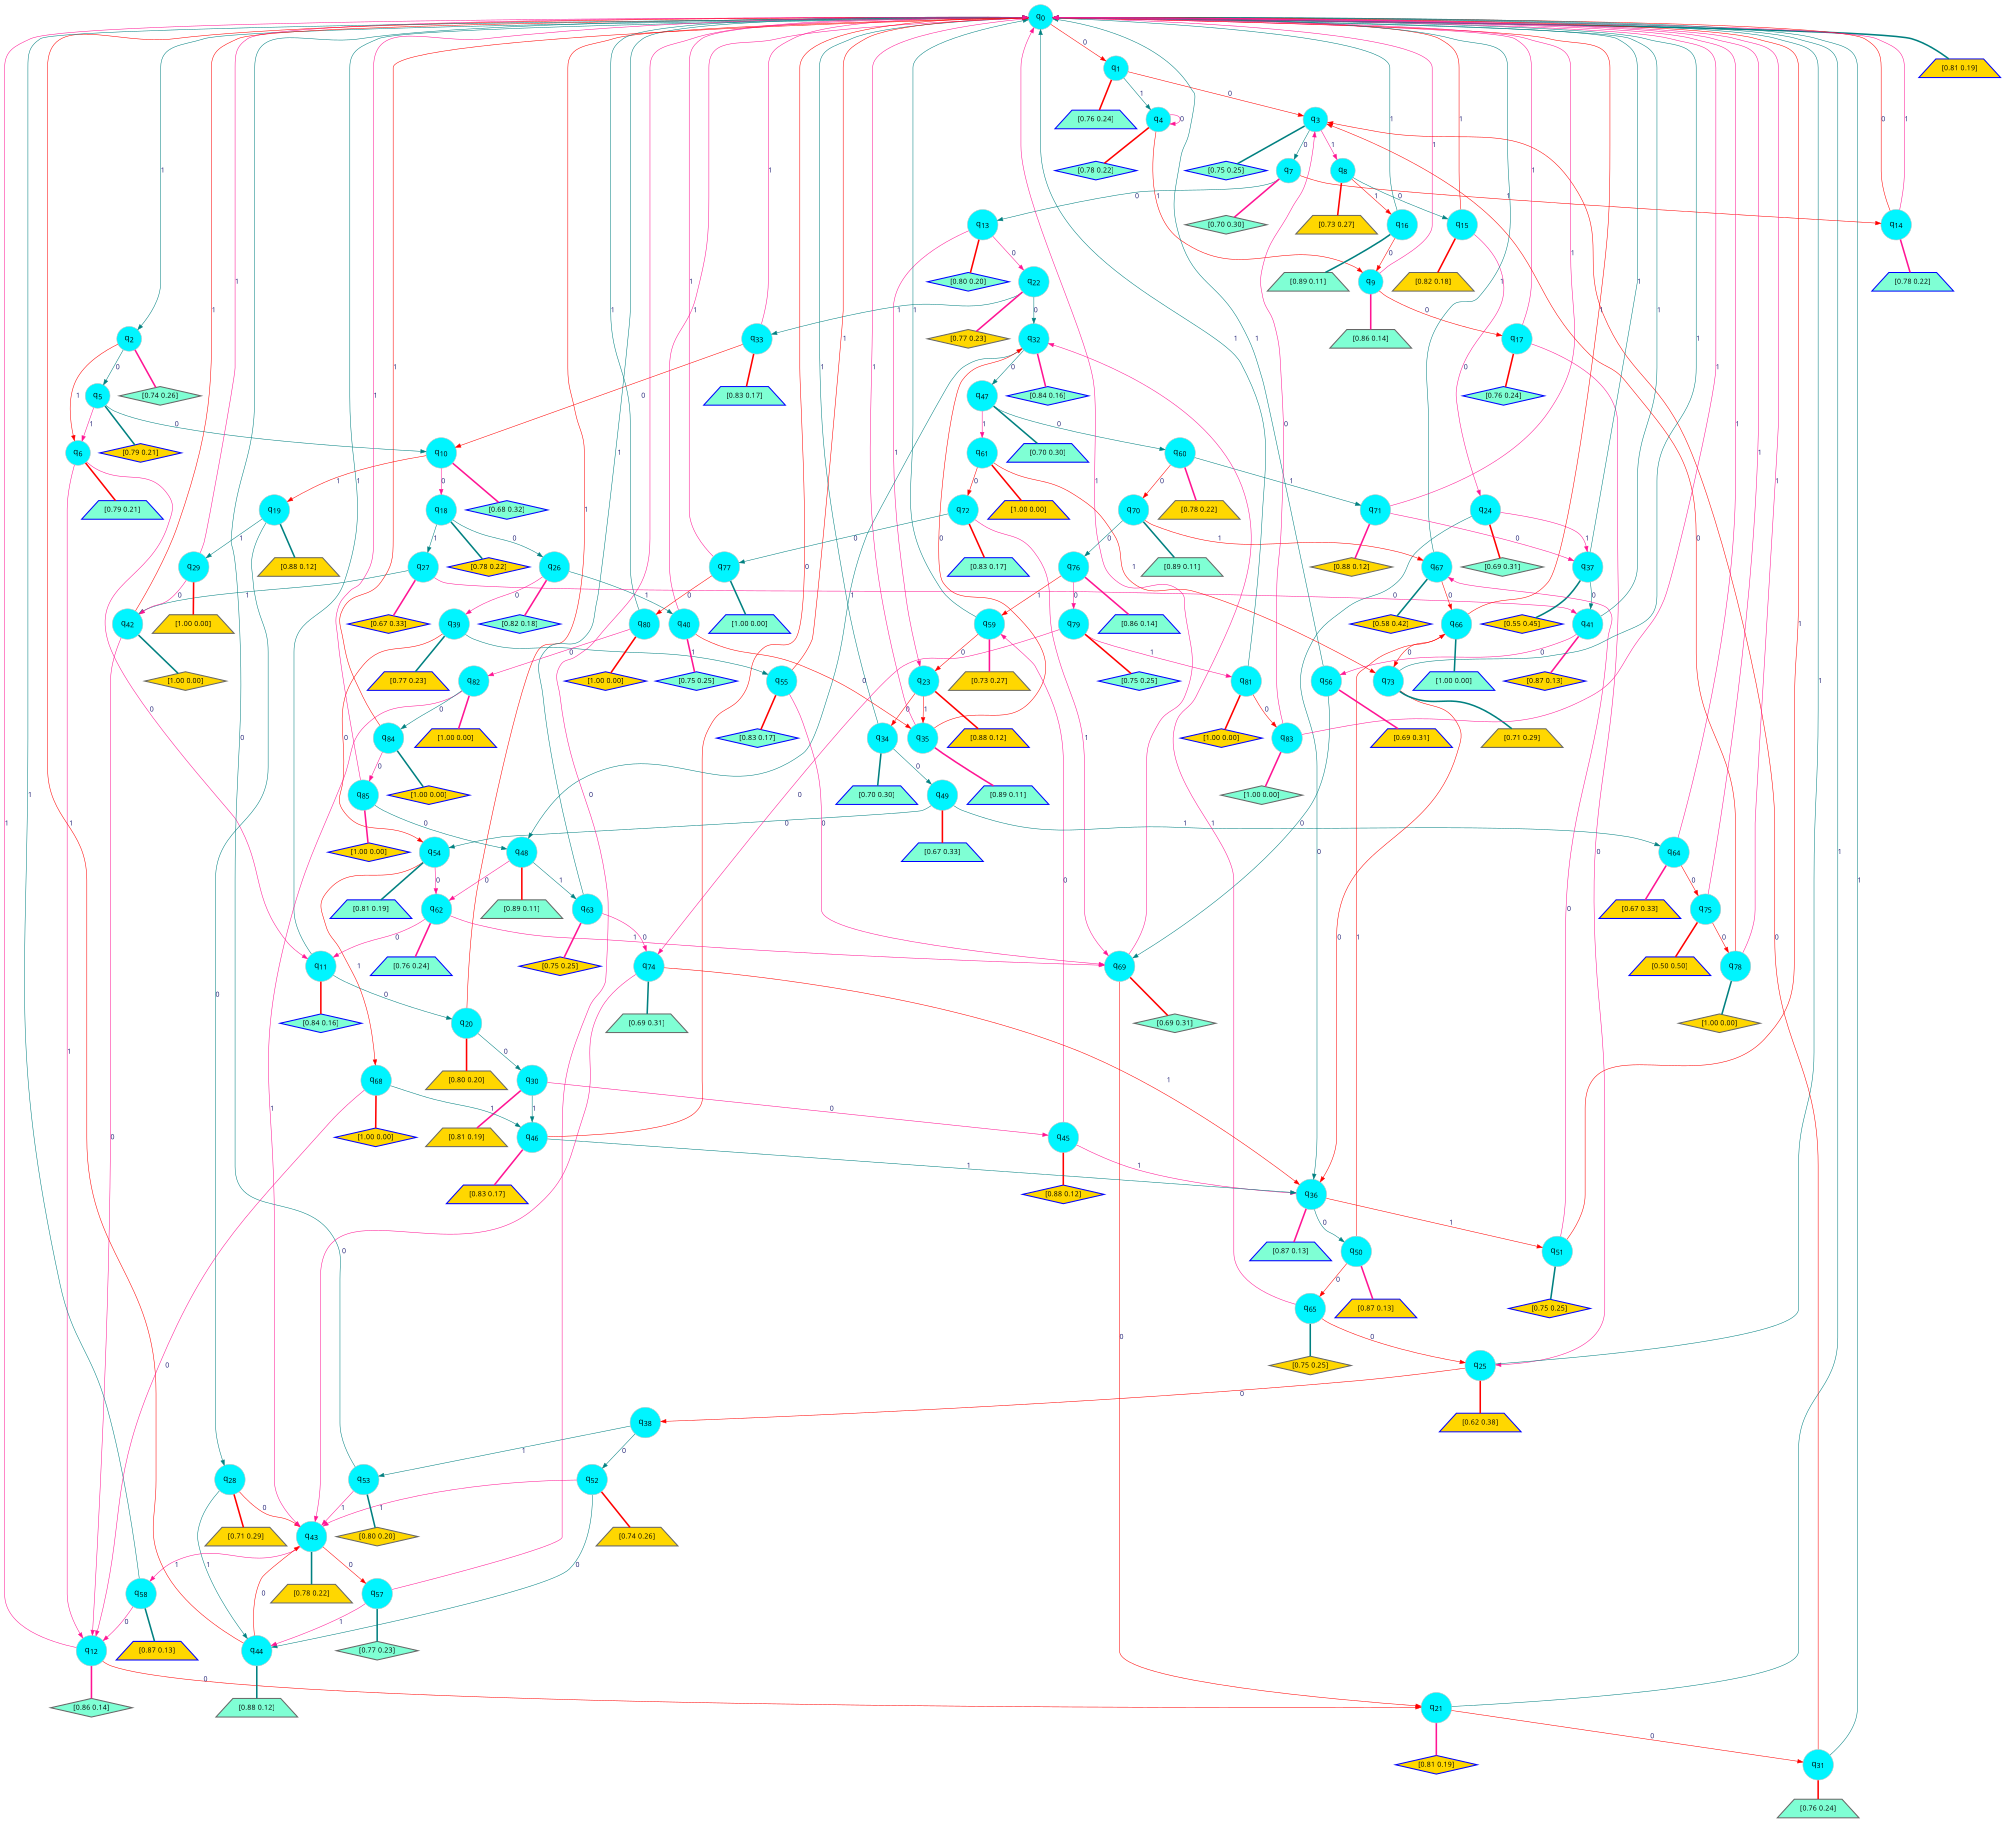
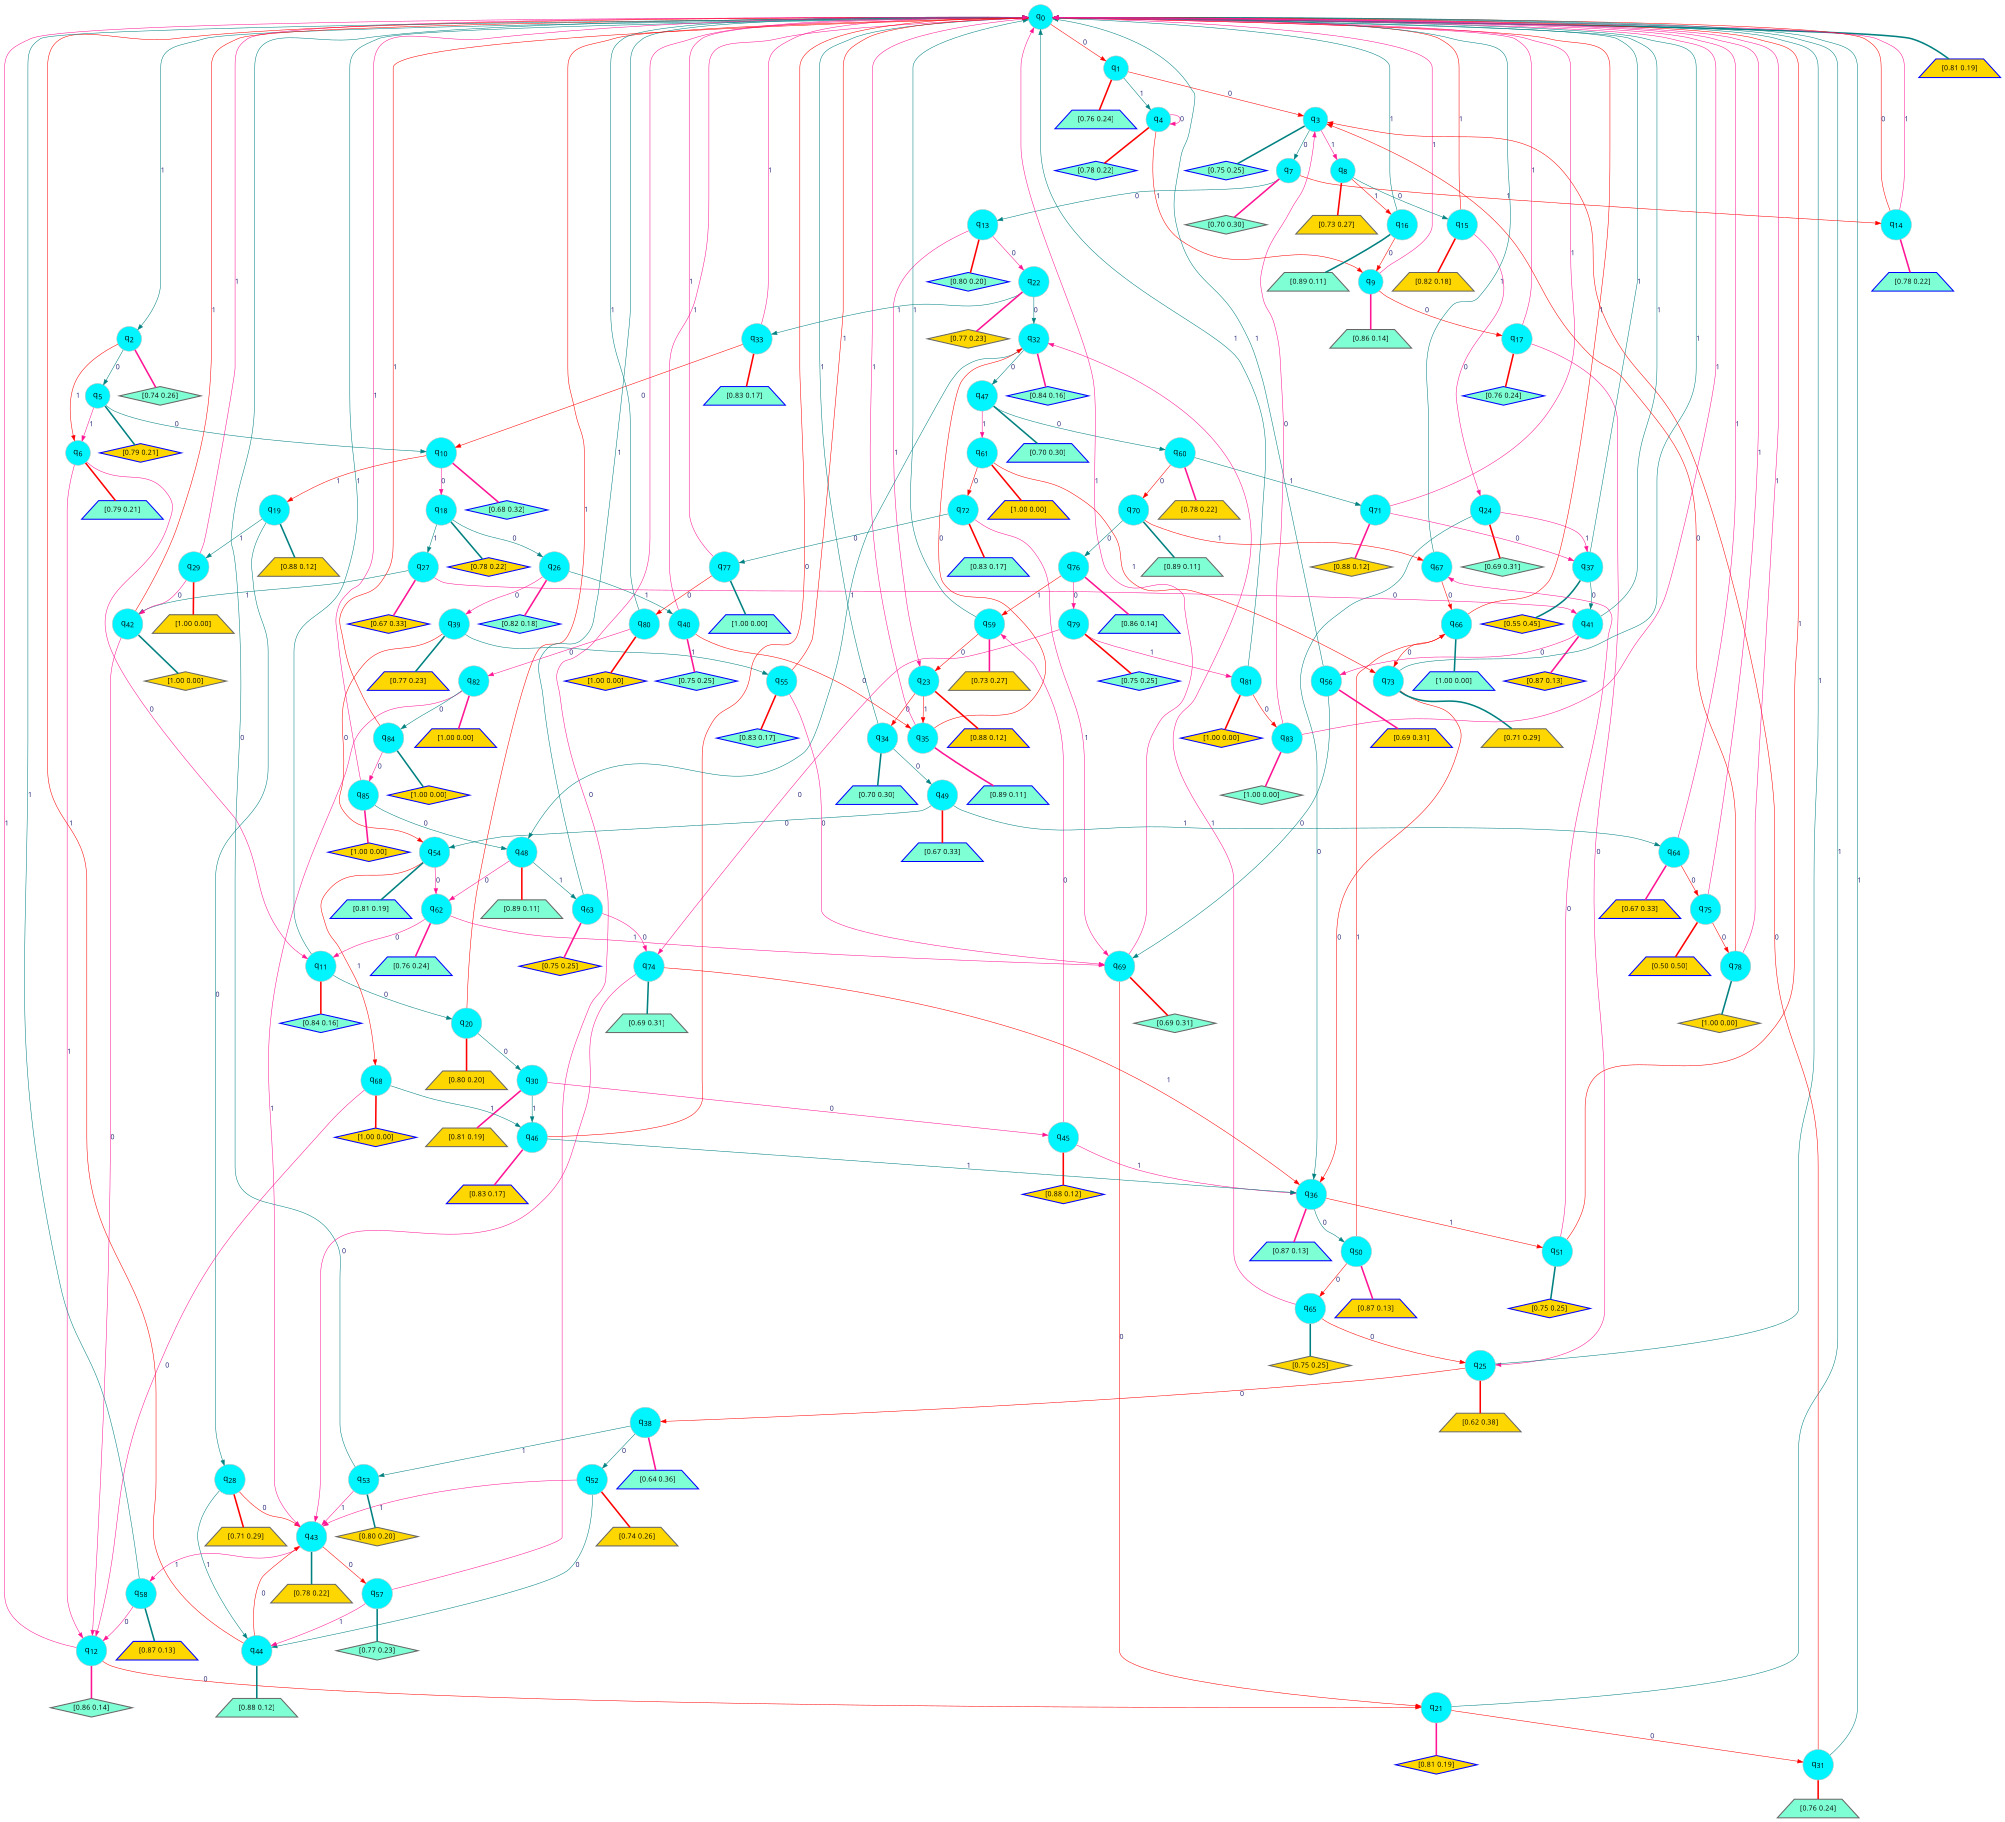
node "[0.58 0.42]": removed
node "[0.62 0.38]": color blue -> gray40
node "[0.64 0.36]": added
